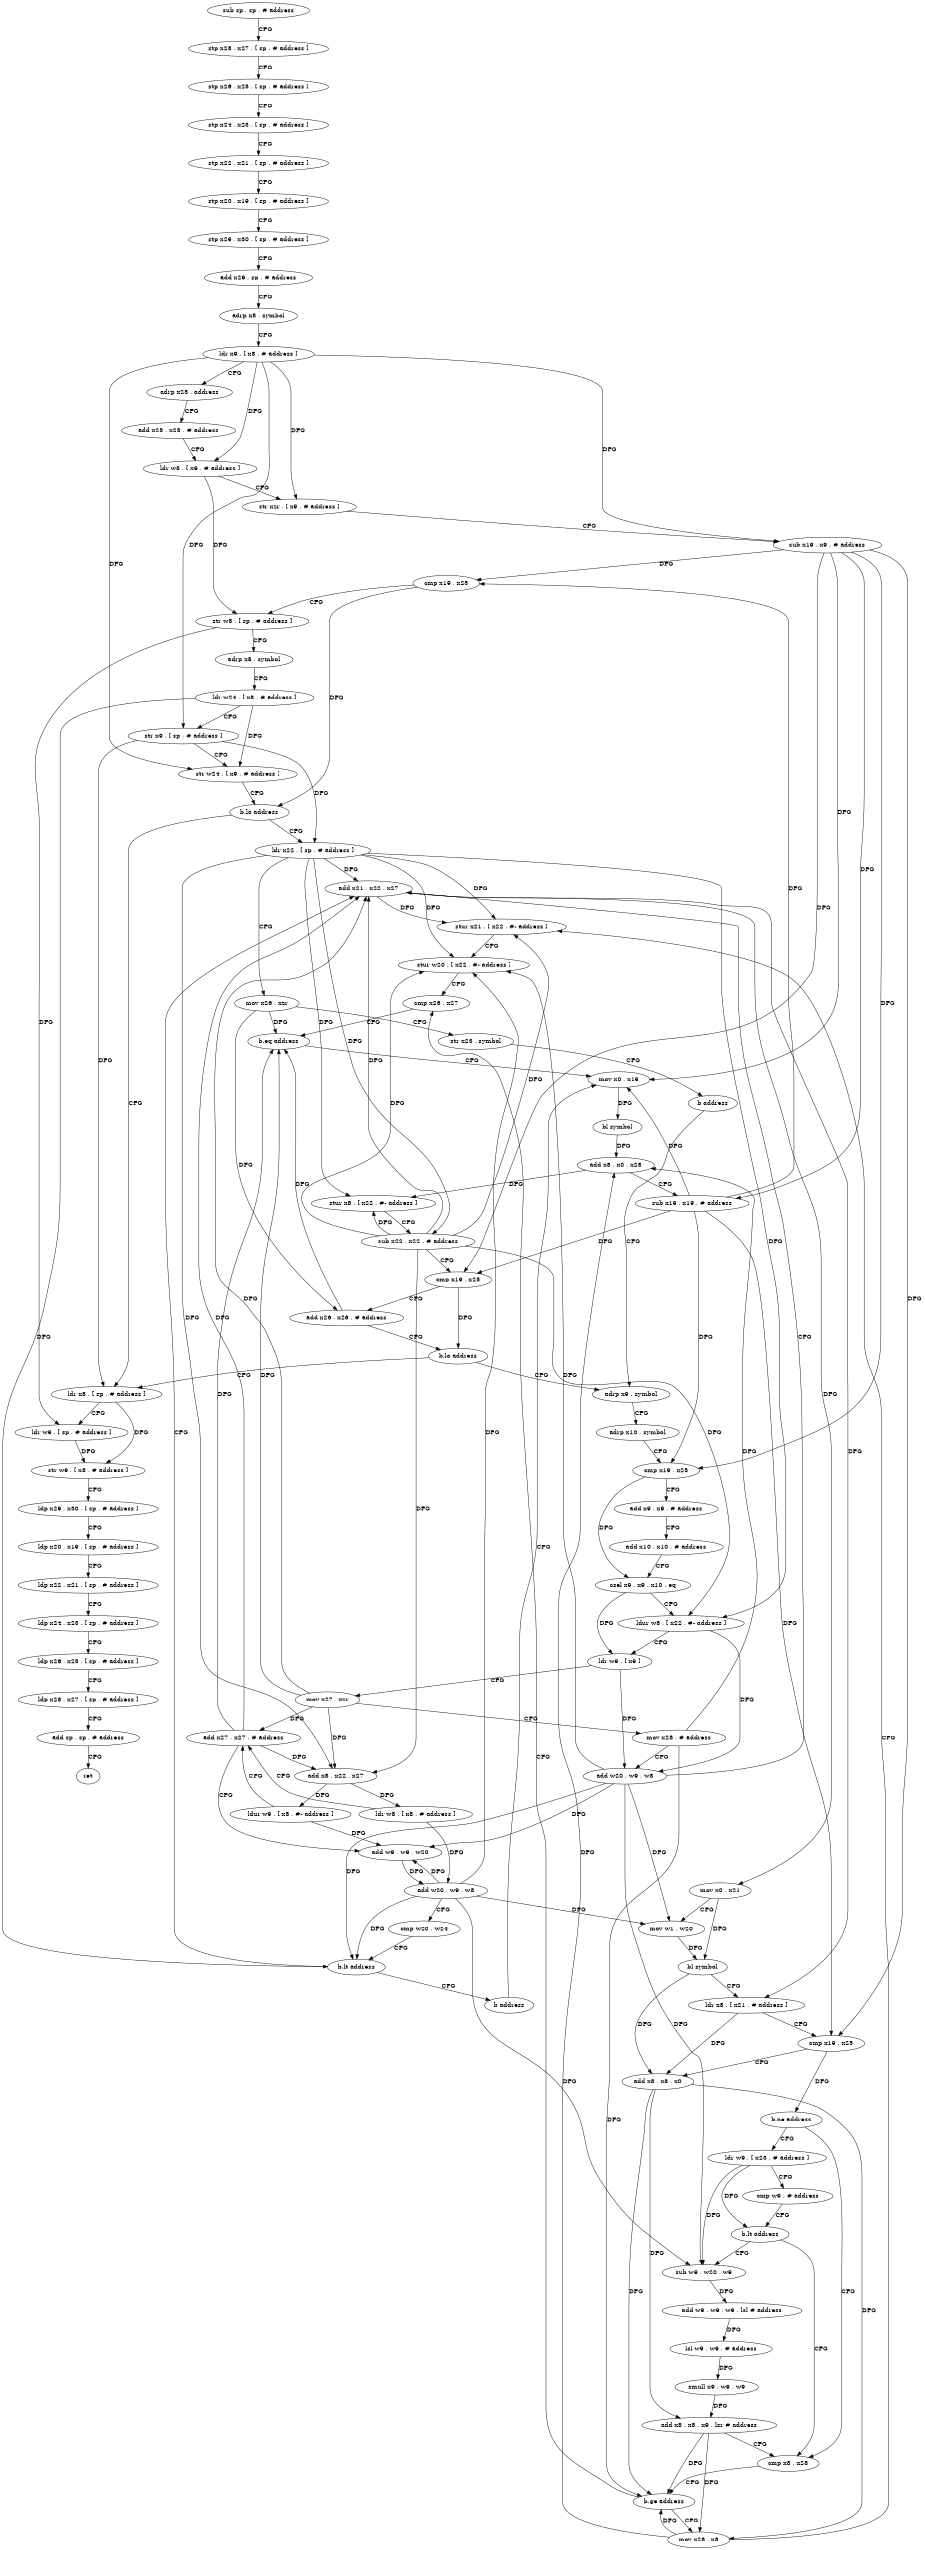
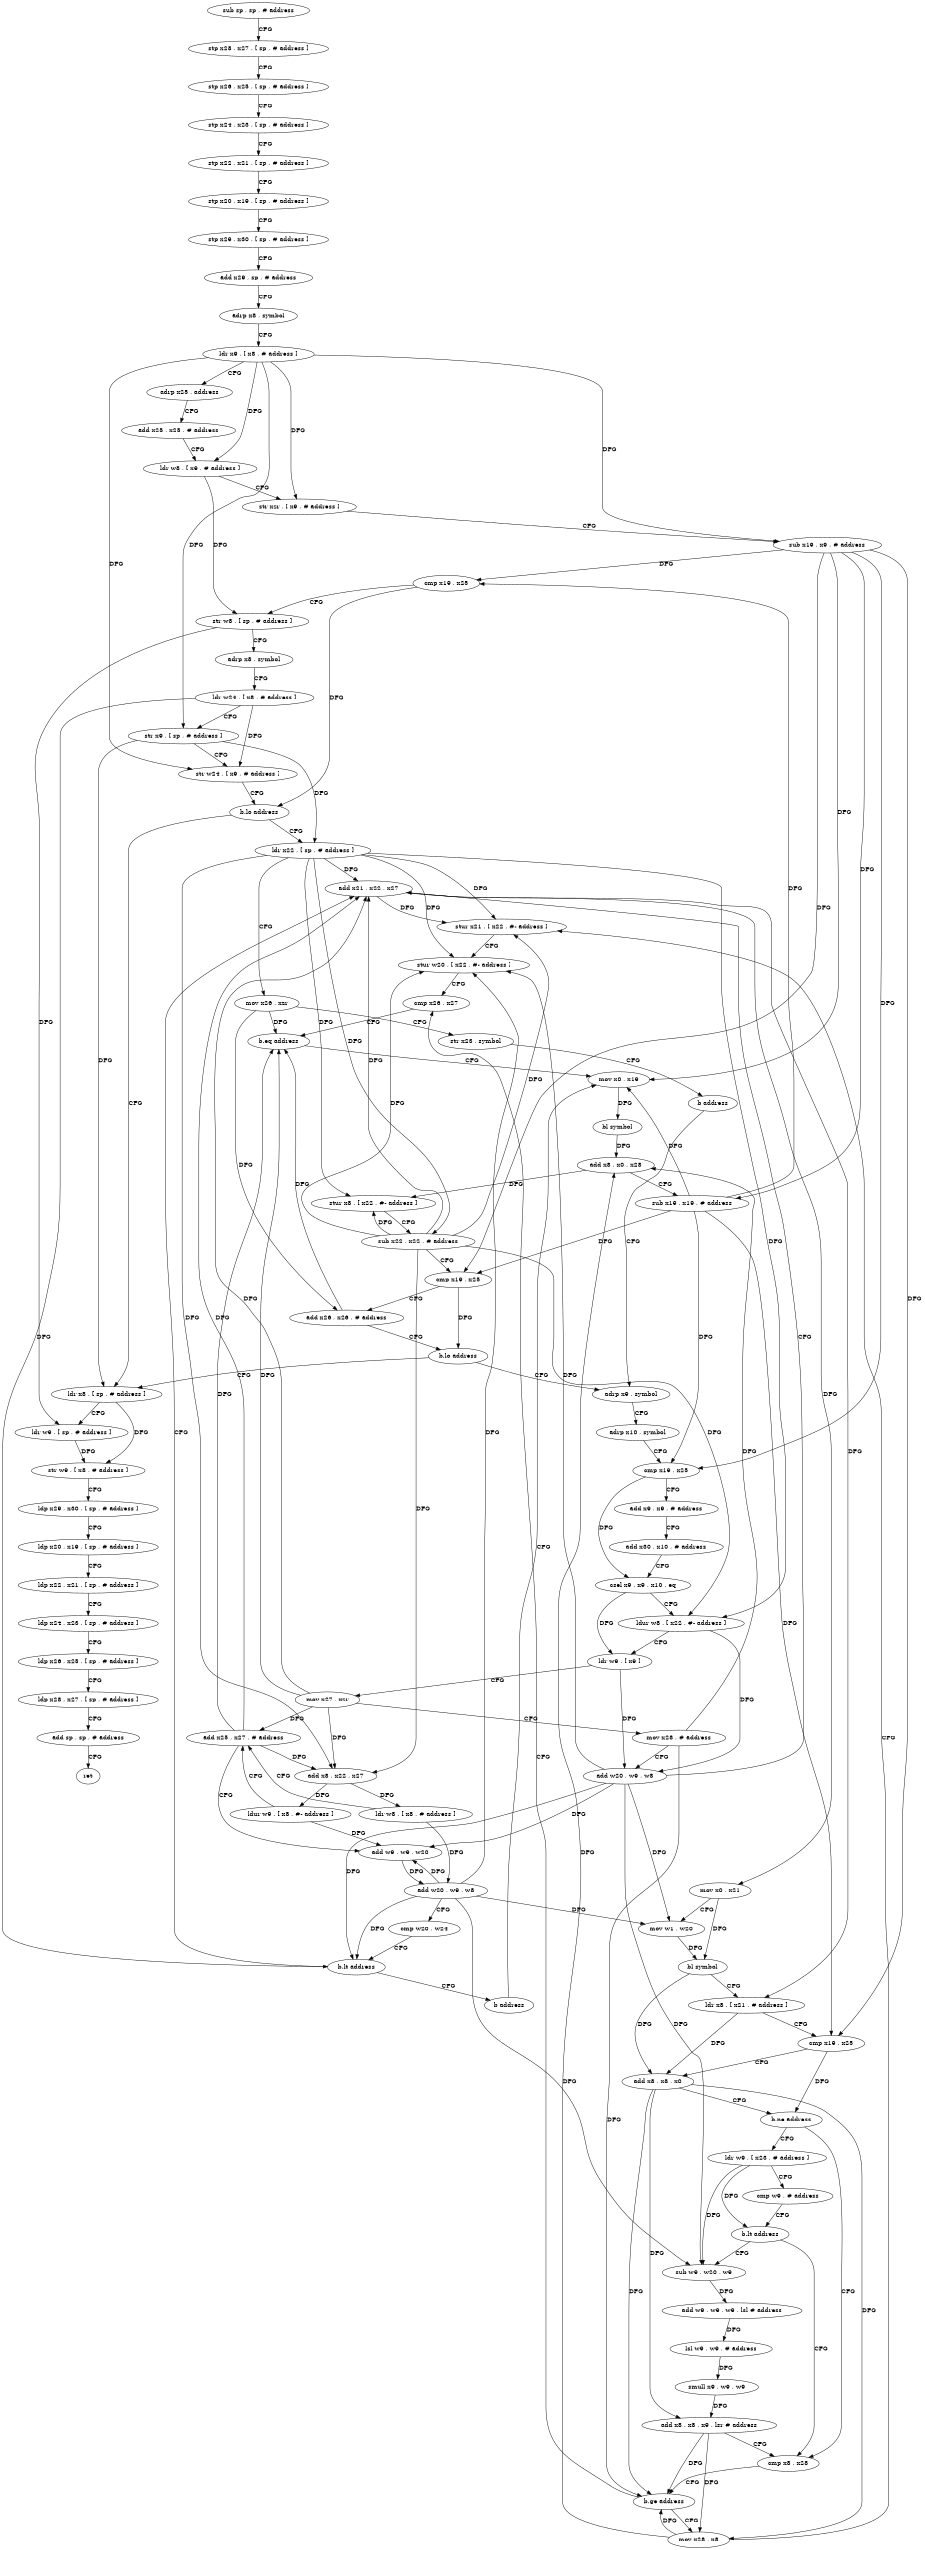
node "add x10 , x10 , # address": label "add x10 , x10 , # address" -> "add x30 , x10 , # address"
node "add x27 , x27 , # address": label "add x27 , x27 , # address" -> "add x25 , x27 , # address"
edge "add x8 , x8 , x0" -> "b.ne address": added, label "CFG"
